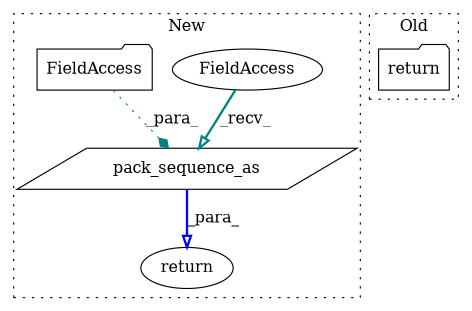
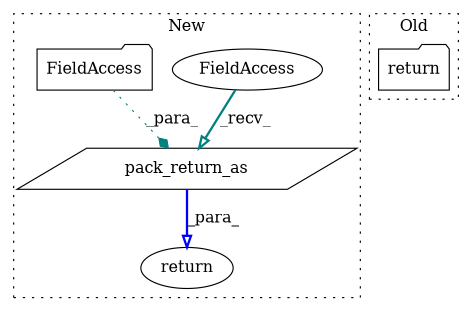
node "pack_sequence_as": label "pack_sequence_as" -> "pack_return_as"
